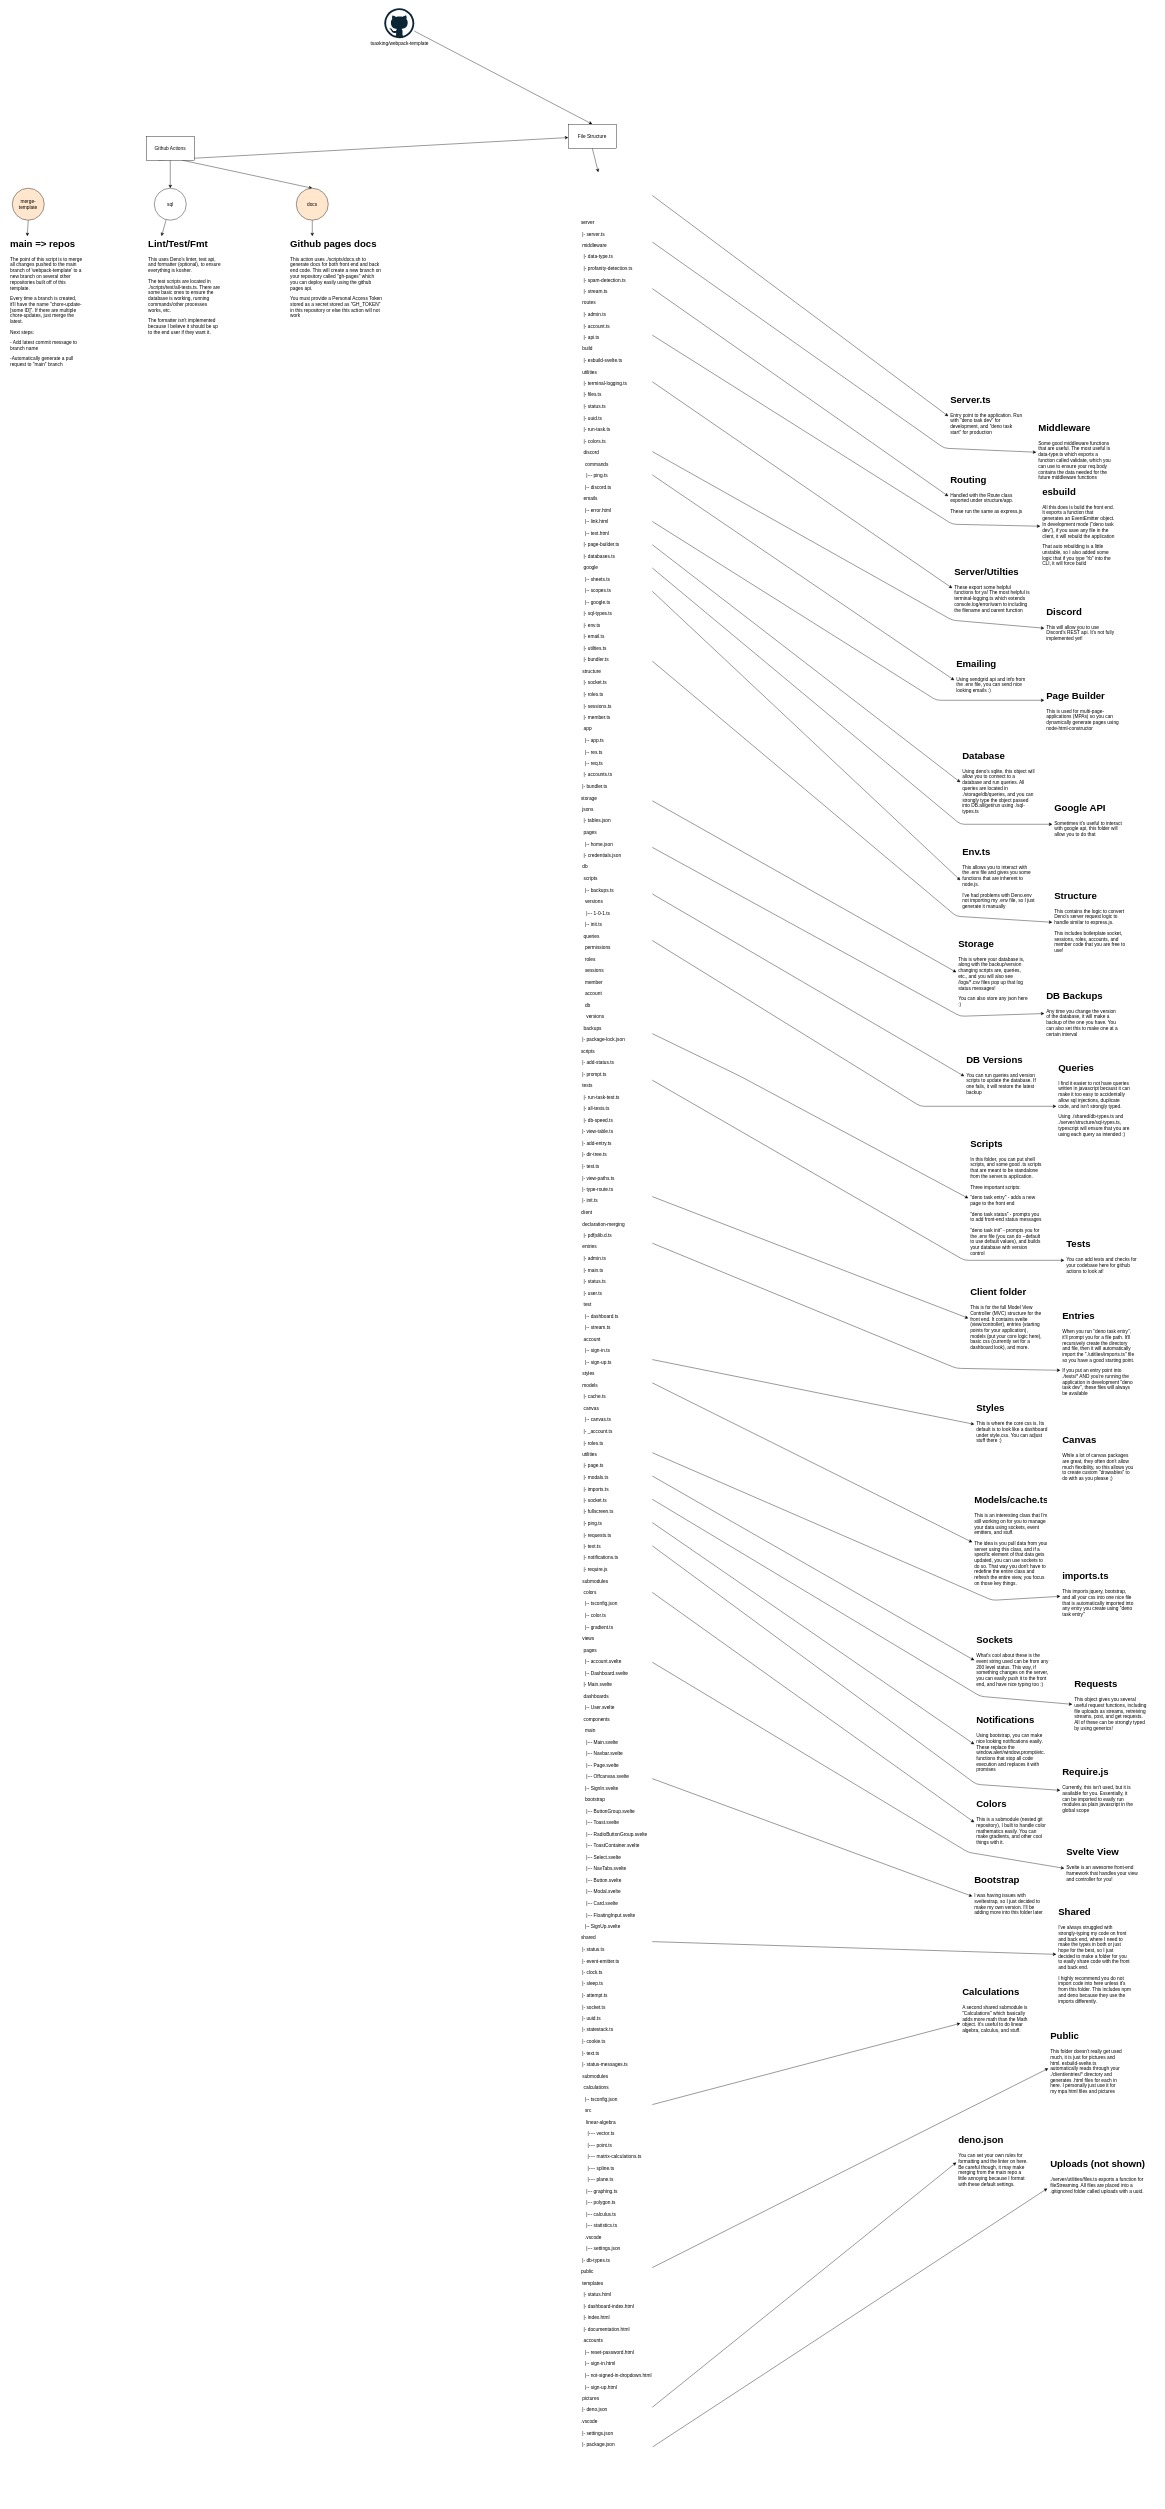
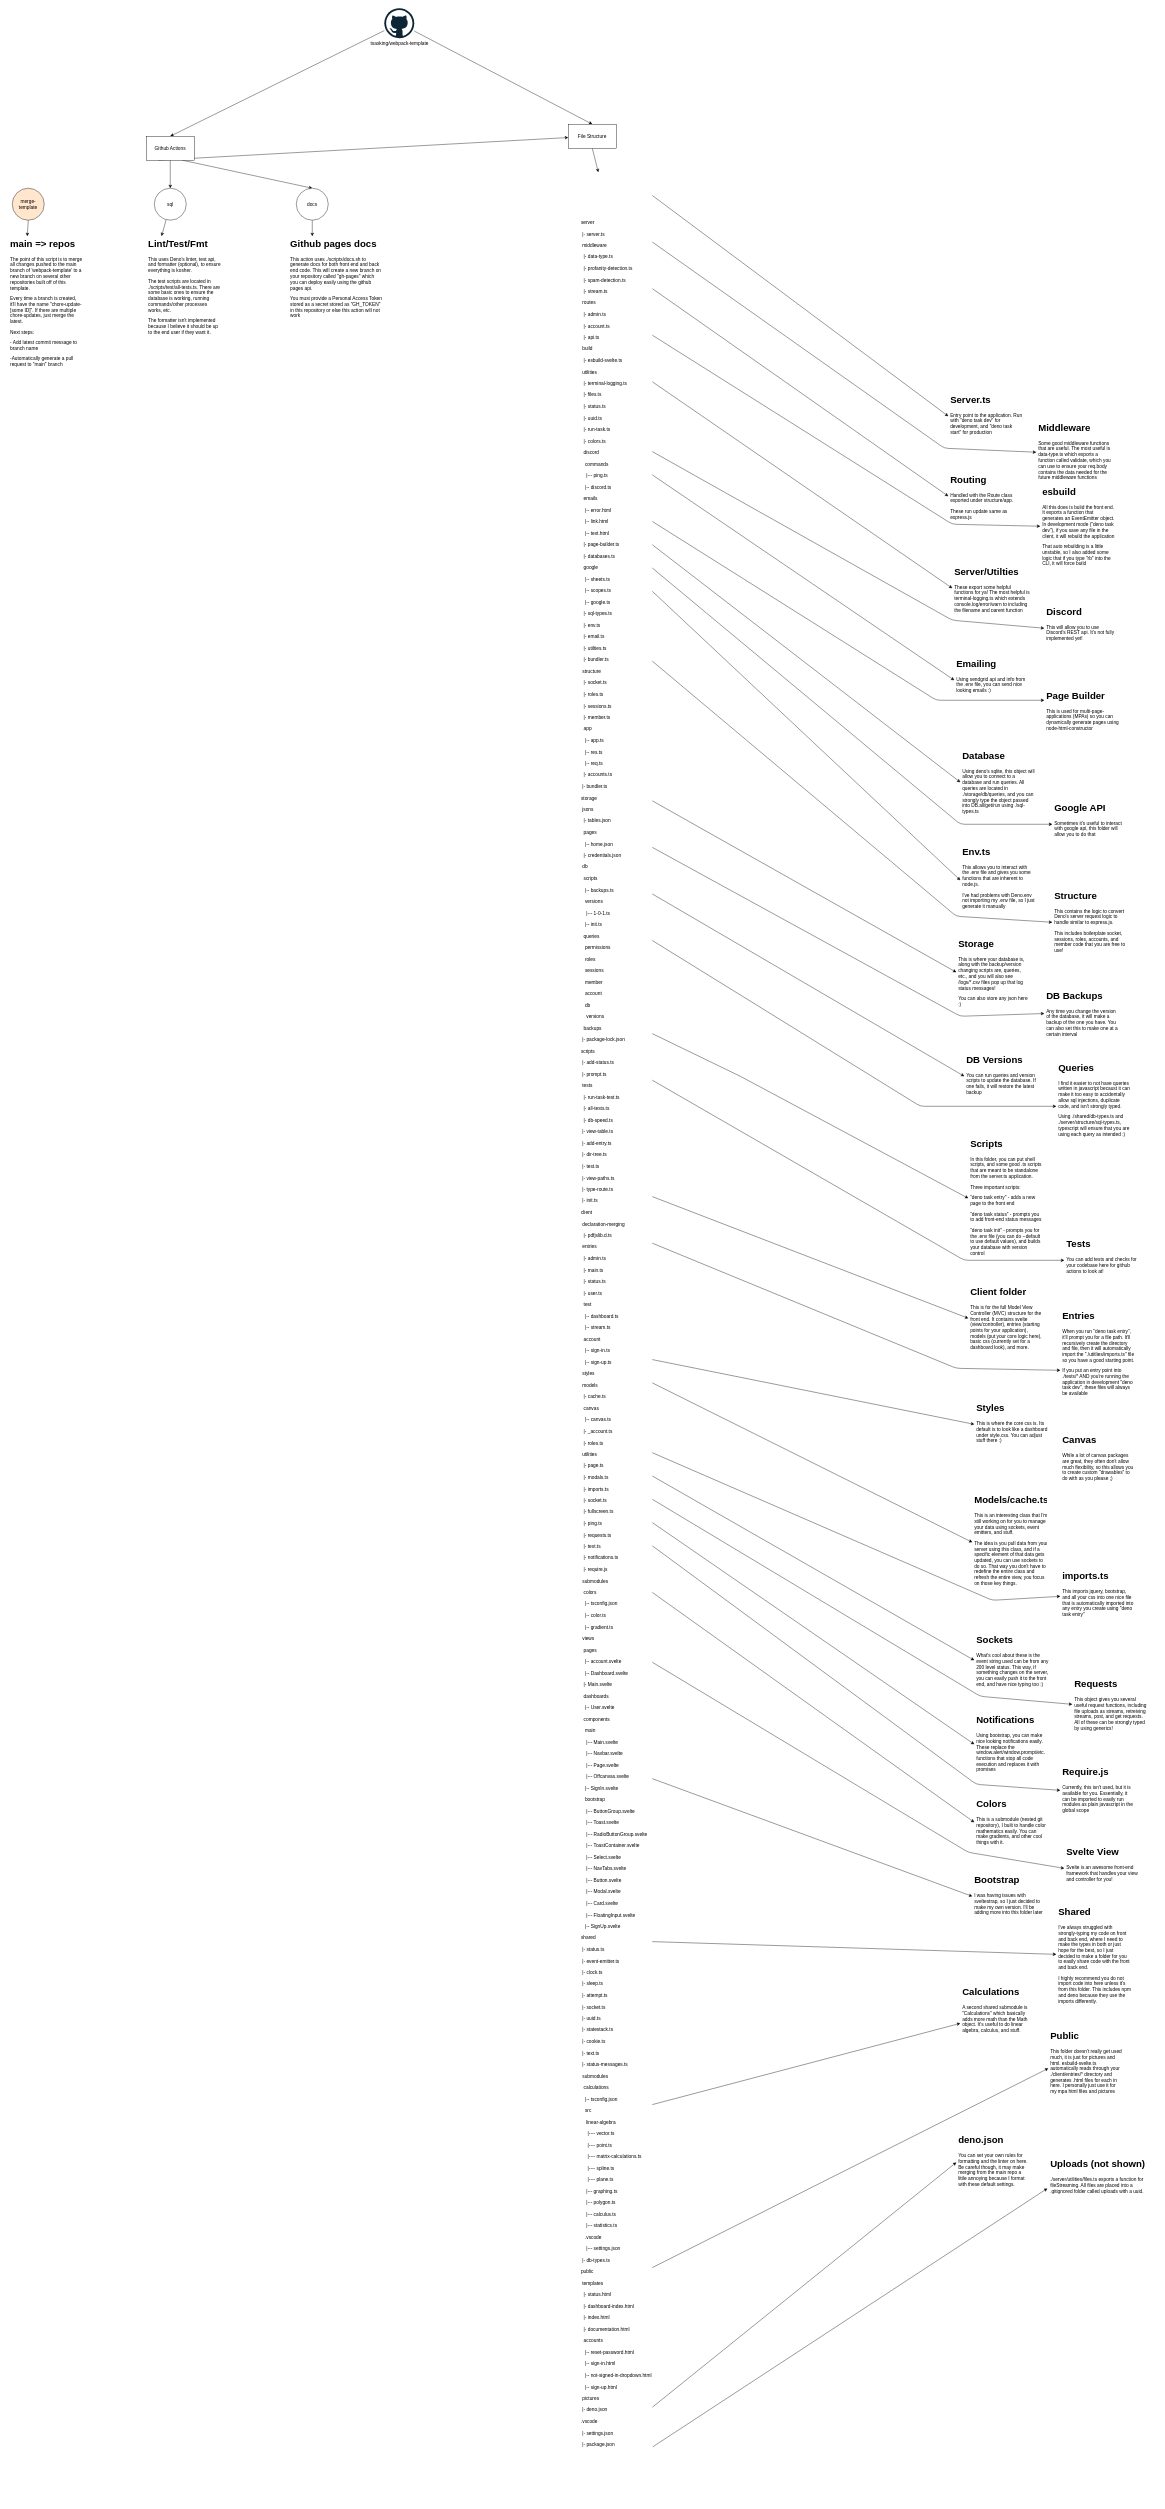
edge "tsaxking/webpack-template" -> "Github Actions": added
node "docs": fillcolor #ffe6cc -> #ffffff
node "RoutingHandled with the Route class exported under structure/app. These run the same as express.js": label "RoutingHandled with the Route class exported under structure/app. These run the same as express.js" -> "RoutingHandled with the Route class exported under structure/app. These run update same as express.js"
